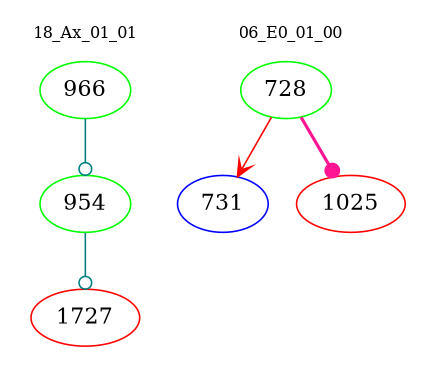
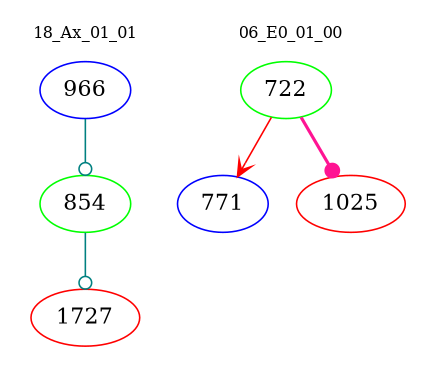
node "966": color green -> blue
node "728": label "728" -> "722"
node "954": label "954" -> "854"
node "731": label "731" -> "771"
